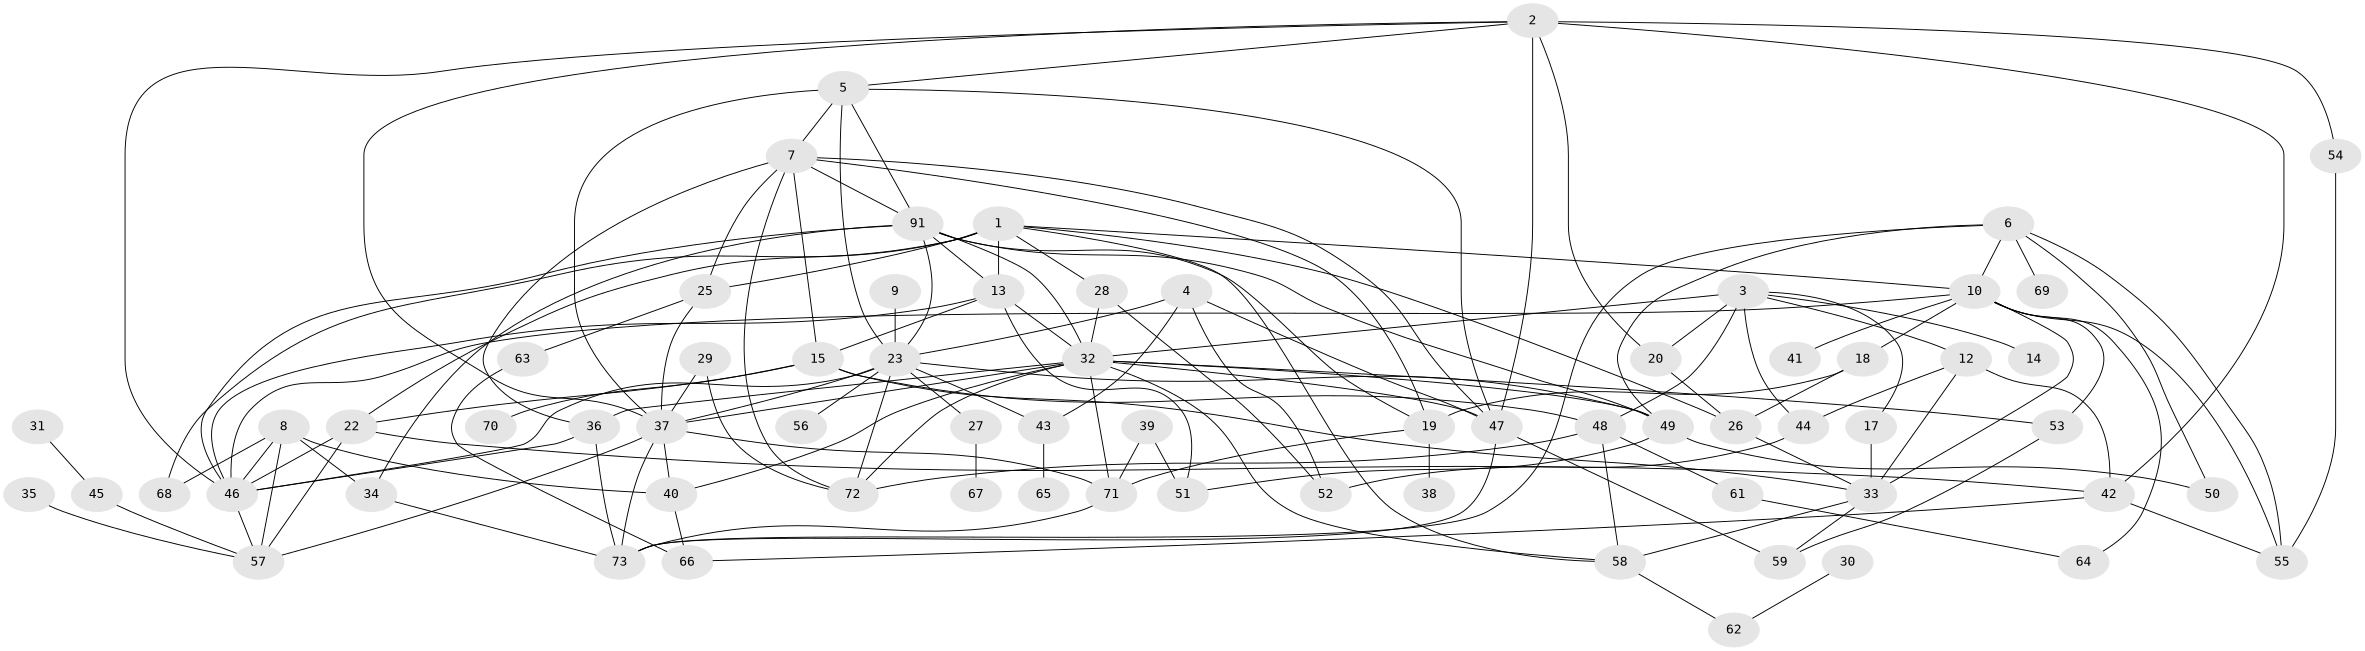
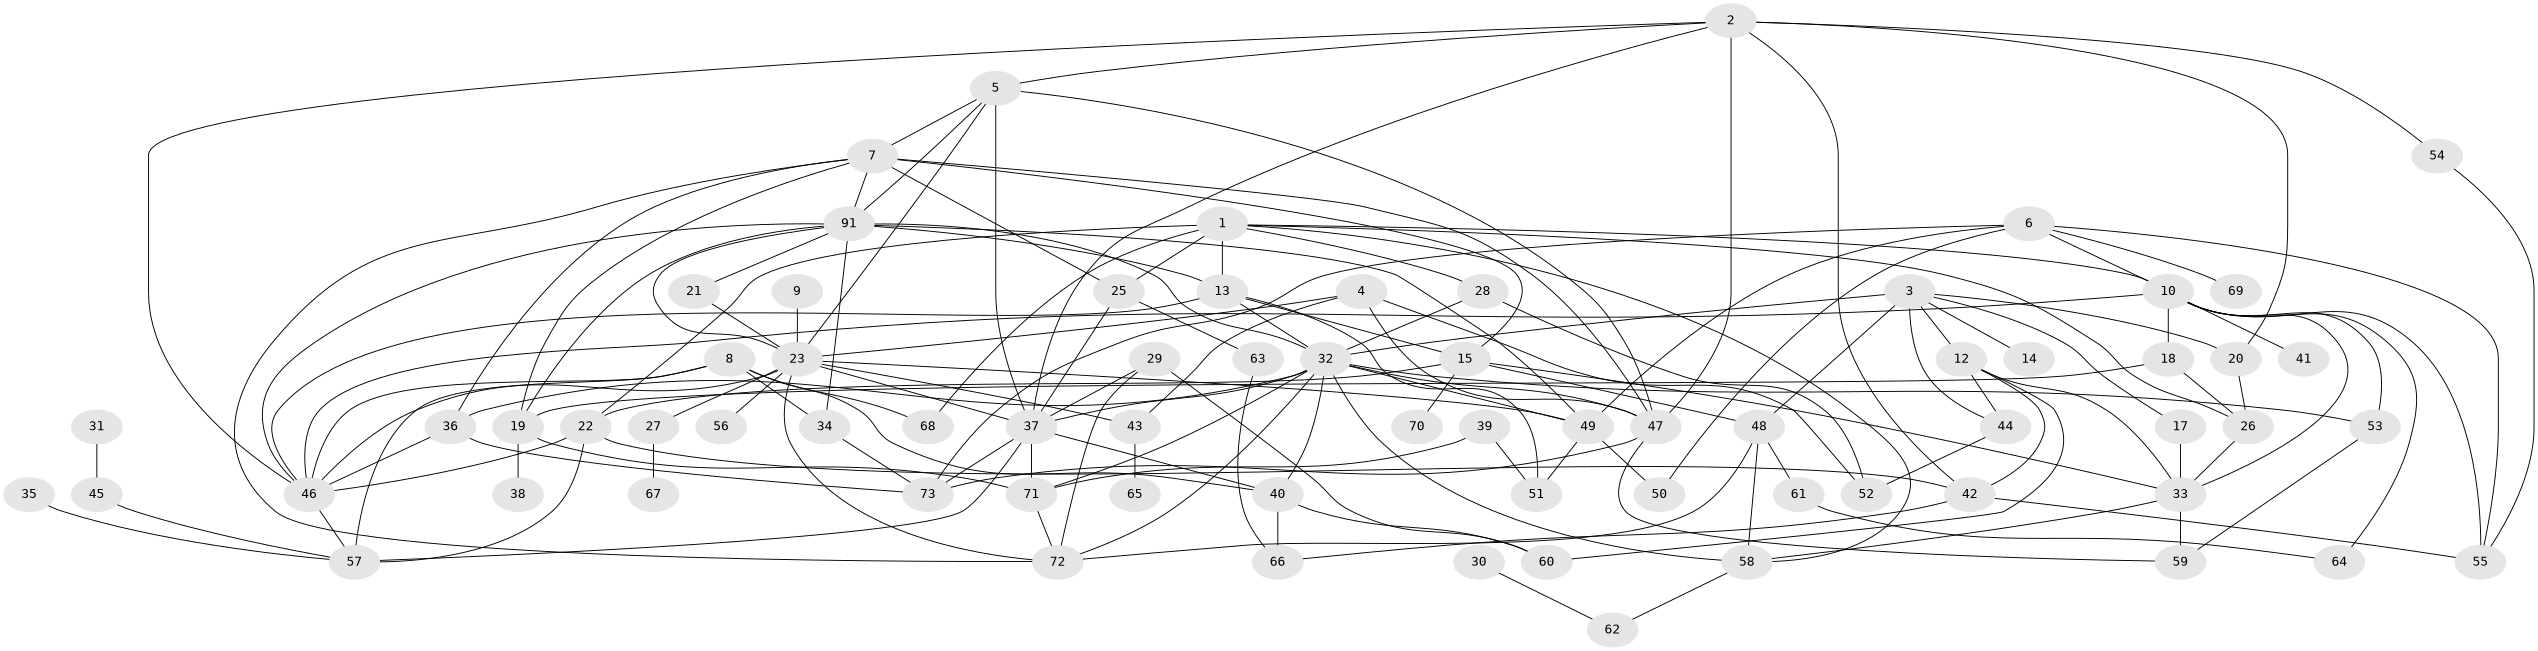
node "21": added
edge "71" -- "73": now "71" -- "72"
node "60": added
